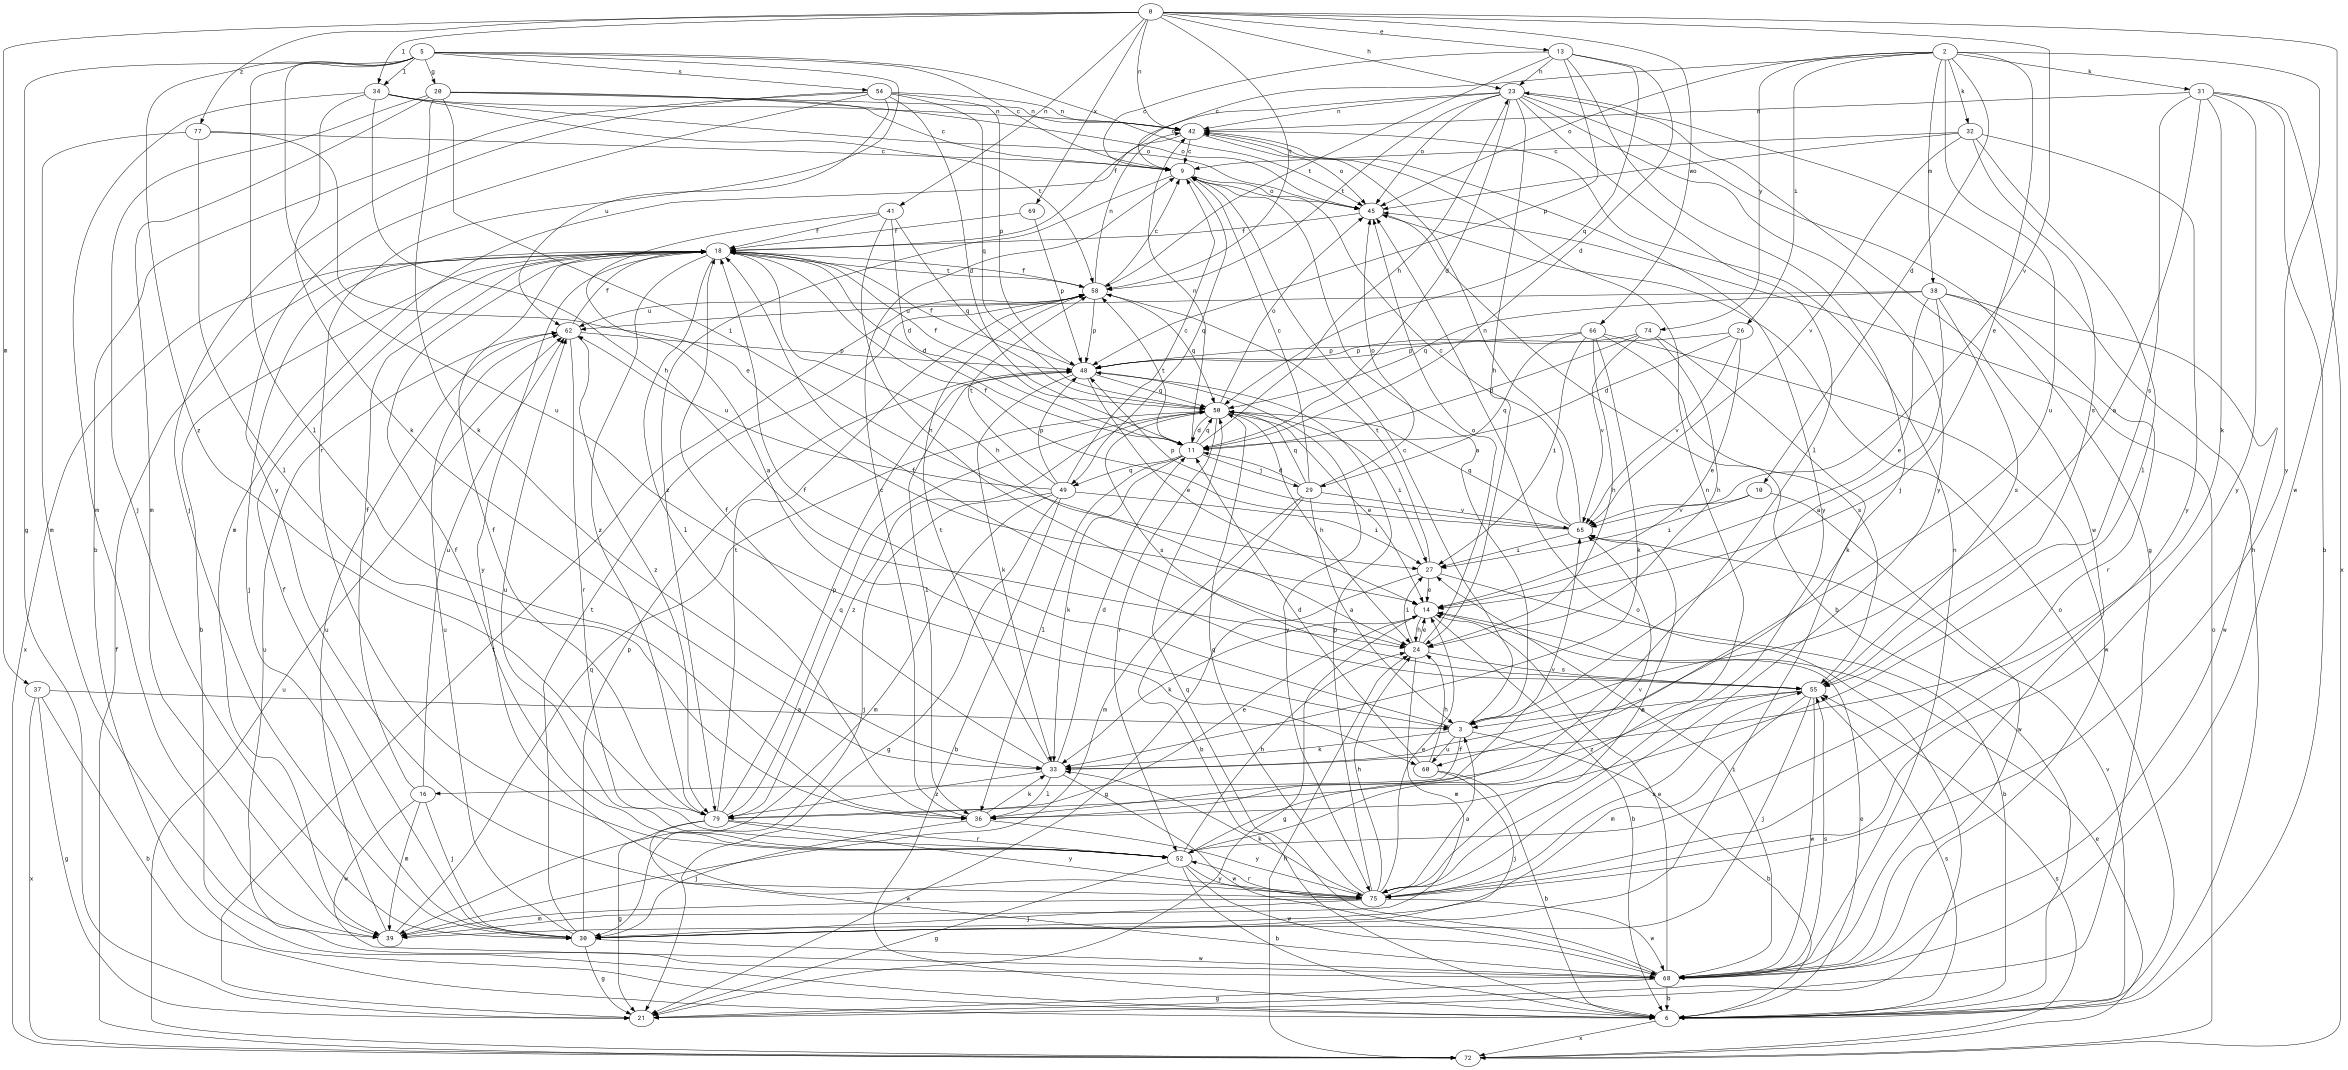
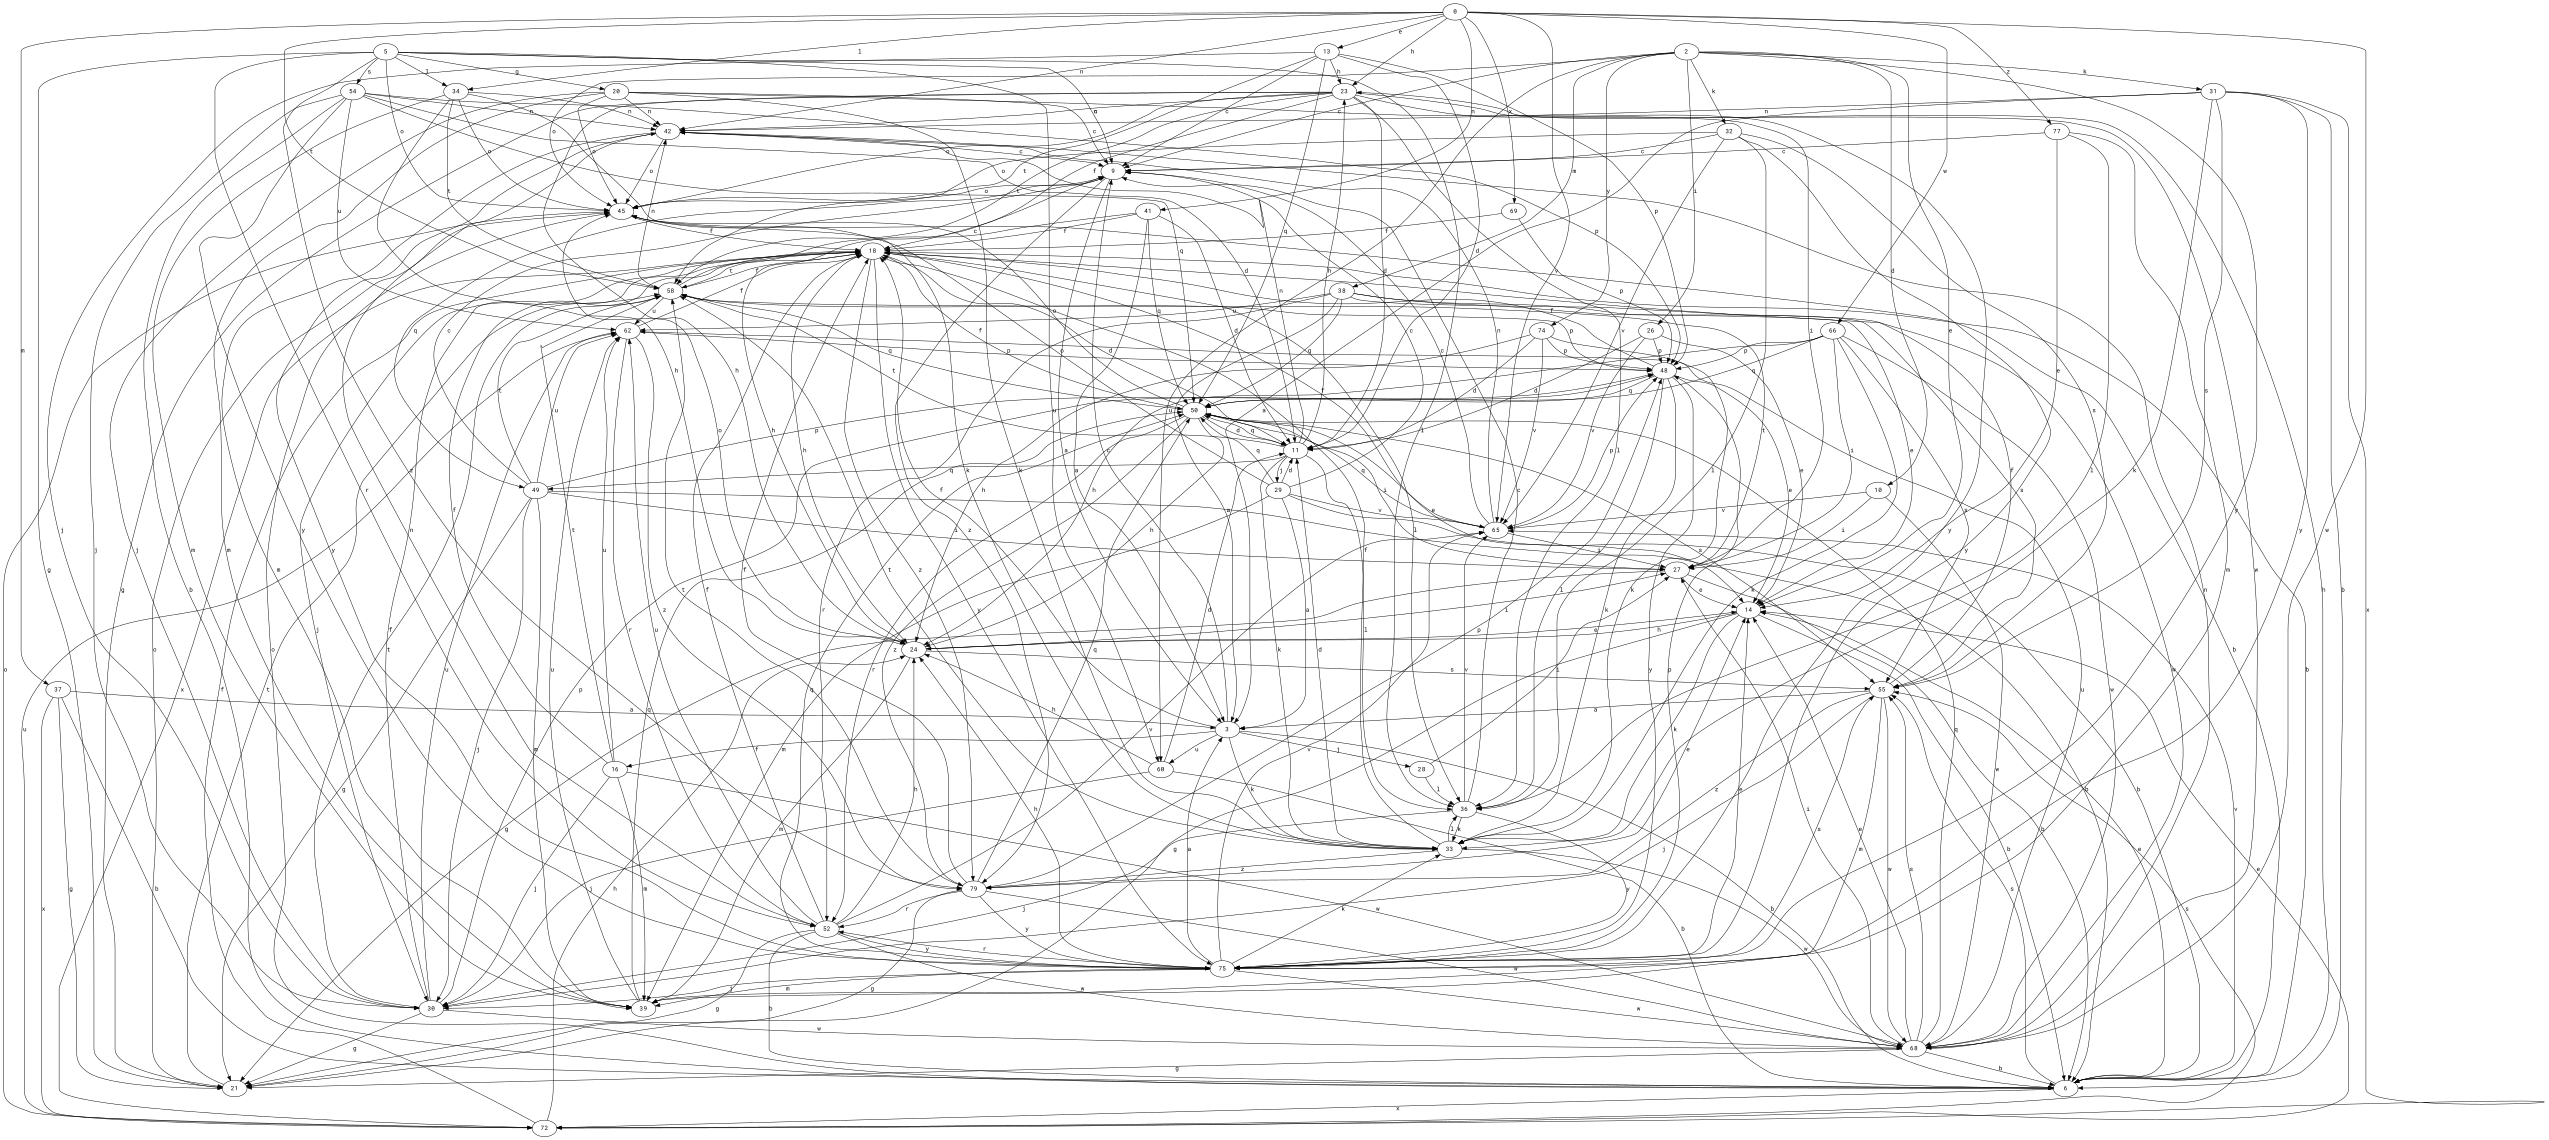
edge "66" -> "29": now "66" -> "50"
edge "16" -> "58": added, label "t"
node "28": added
